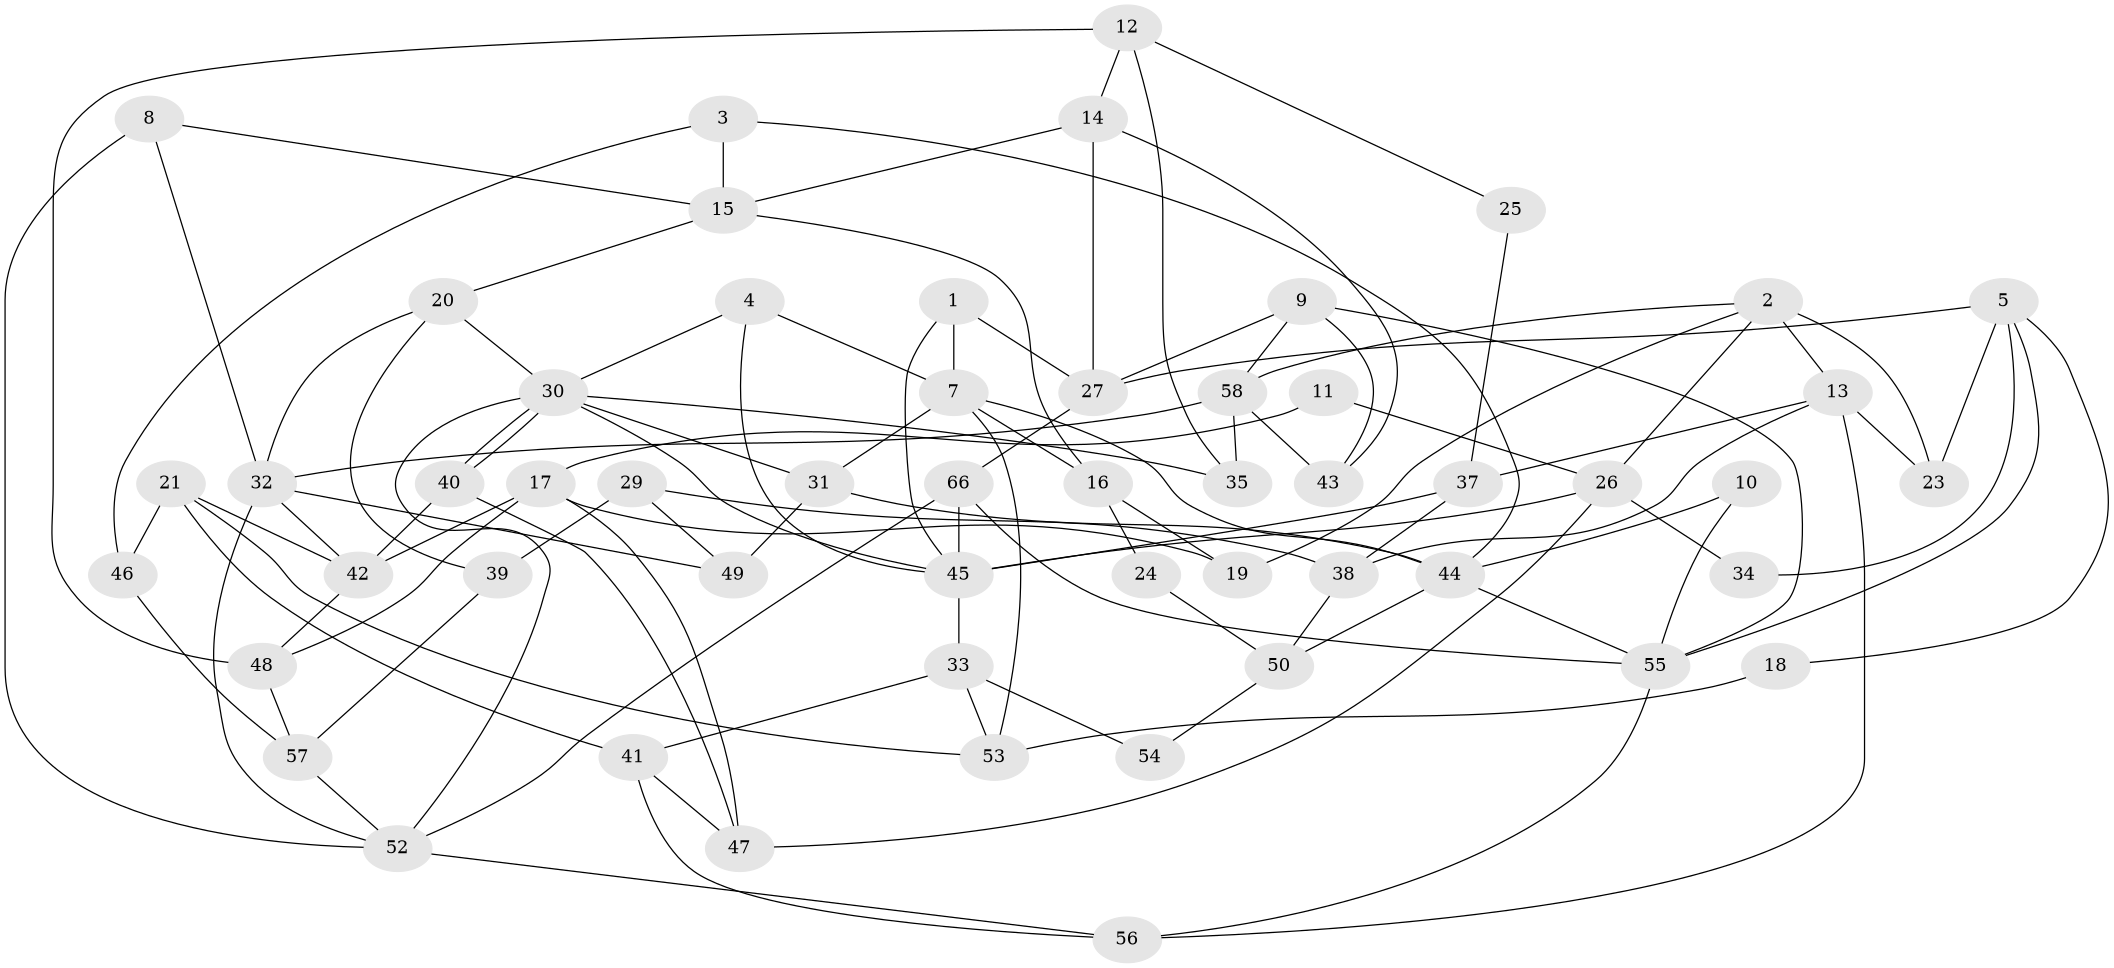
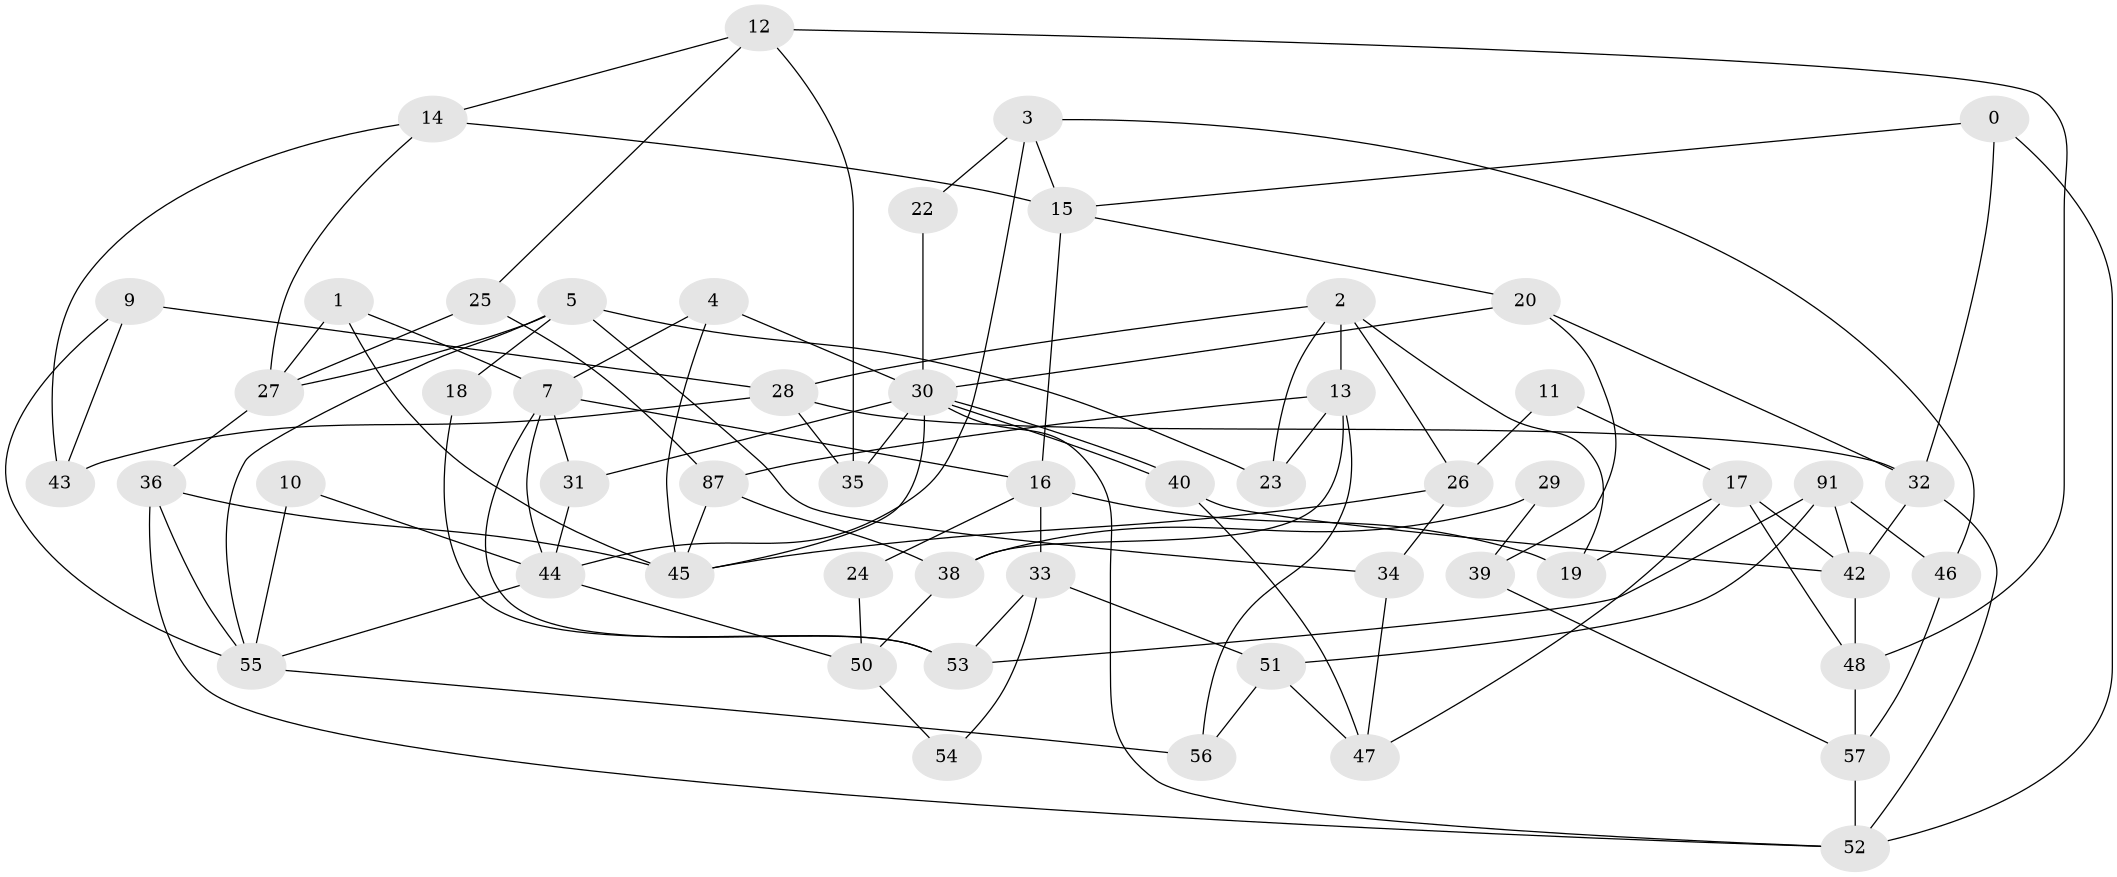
node "8": label "8" -> "0"
node "22": added
edge "9" -- "27": now "25" -- "27"
node "58": label "58" -> "28"
node "21": label "21" -> "91"
node "66": label "66" -> "36"
node "37": label "37" -> "87"
node "49": removed
edge "45" -- "33": now "16" -- "33"
node "41": label "41" -> "51"
edge "26" -- "47": now "34" -- "47"
edge "52" -- "56": removed
